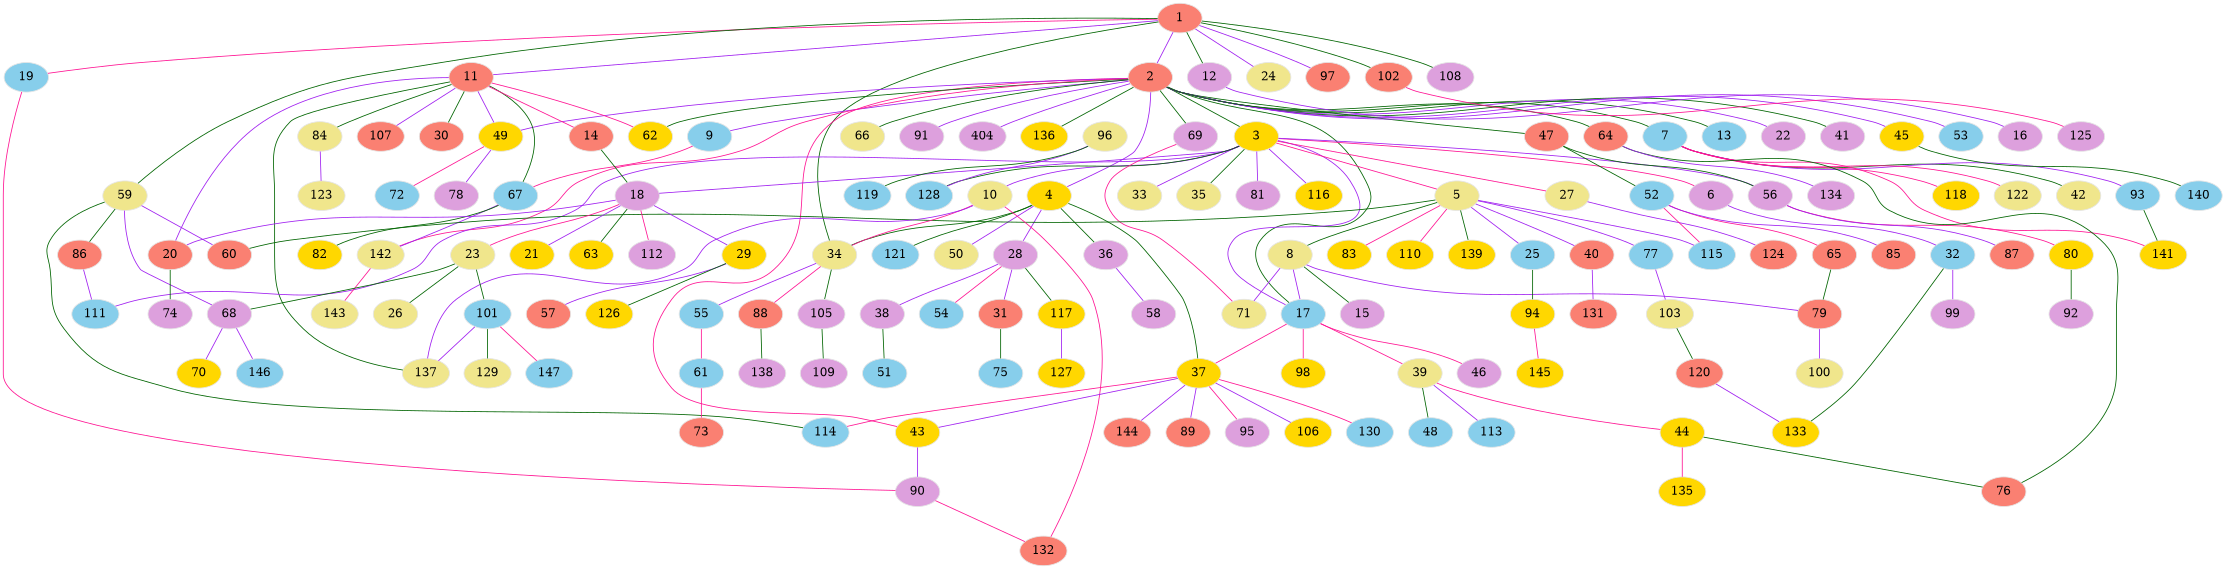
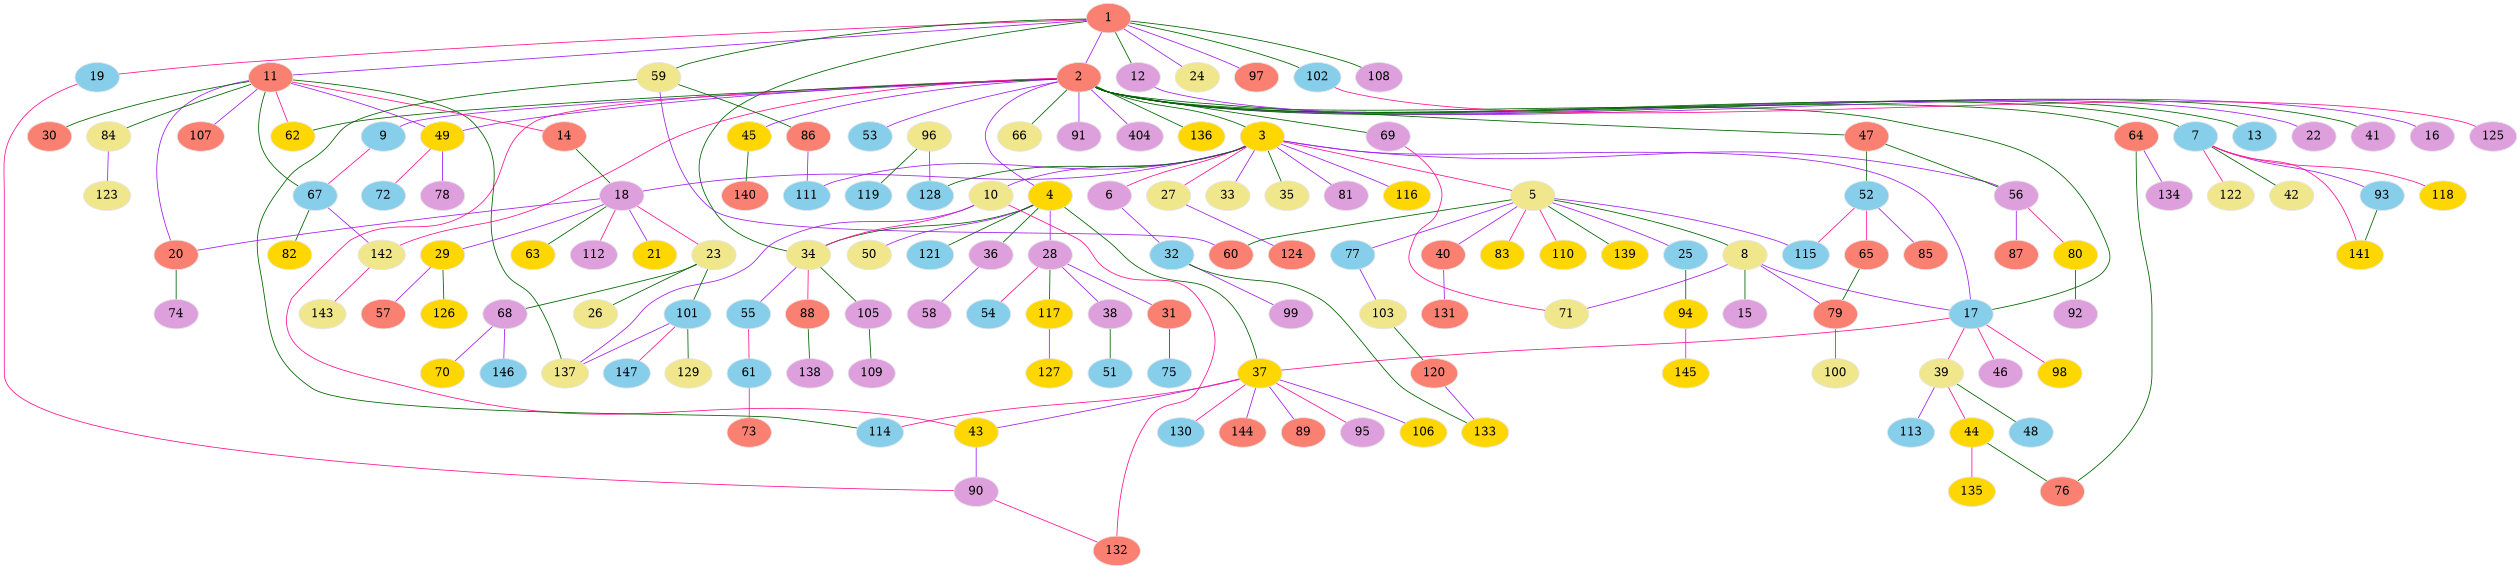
node "102": fillcolor salmon -> skyblue
node "140": fillcolor skyblue -> salmon
edge "59" -- "68": removed
